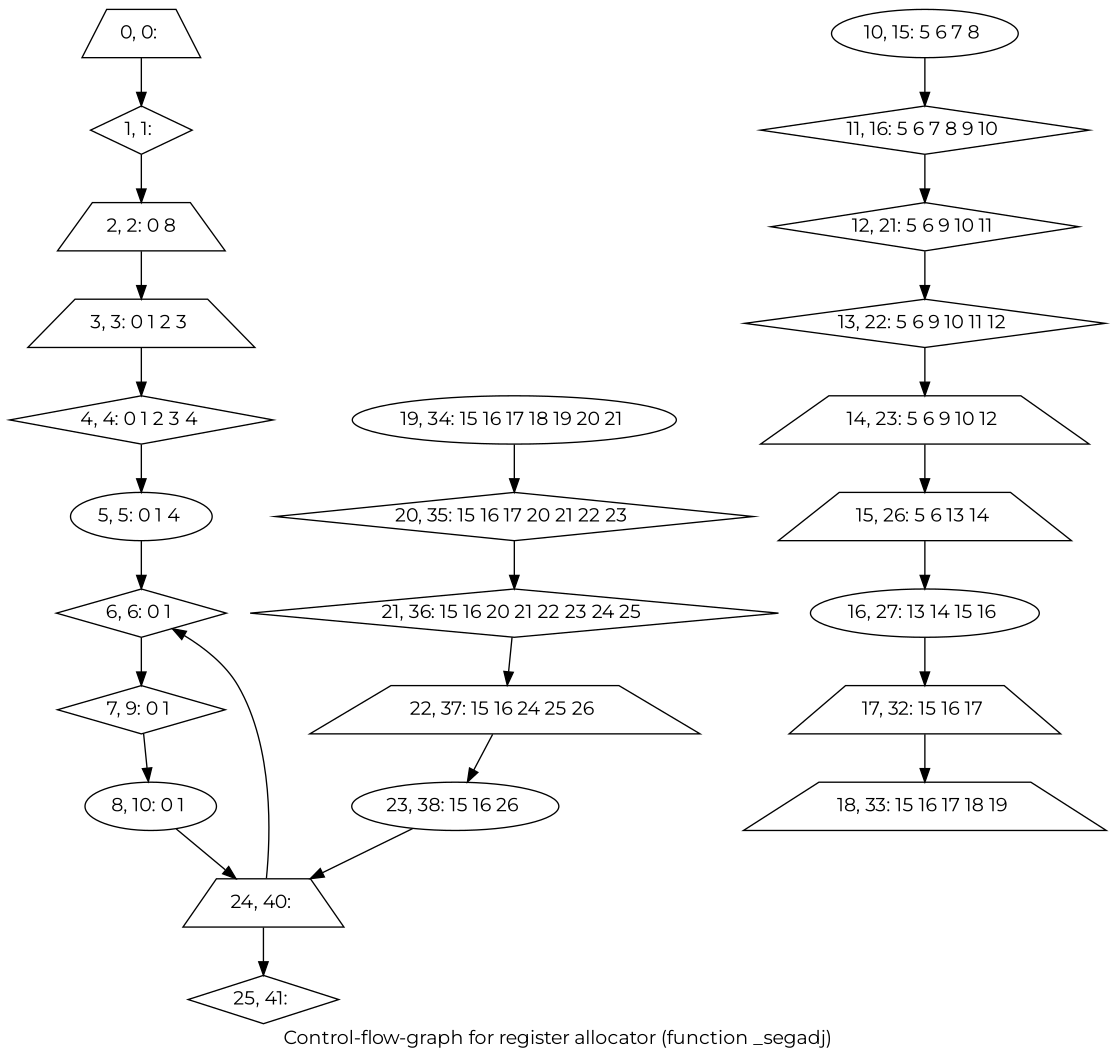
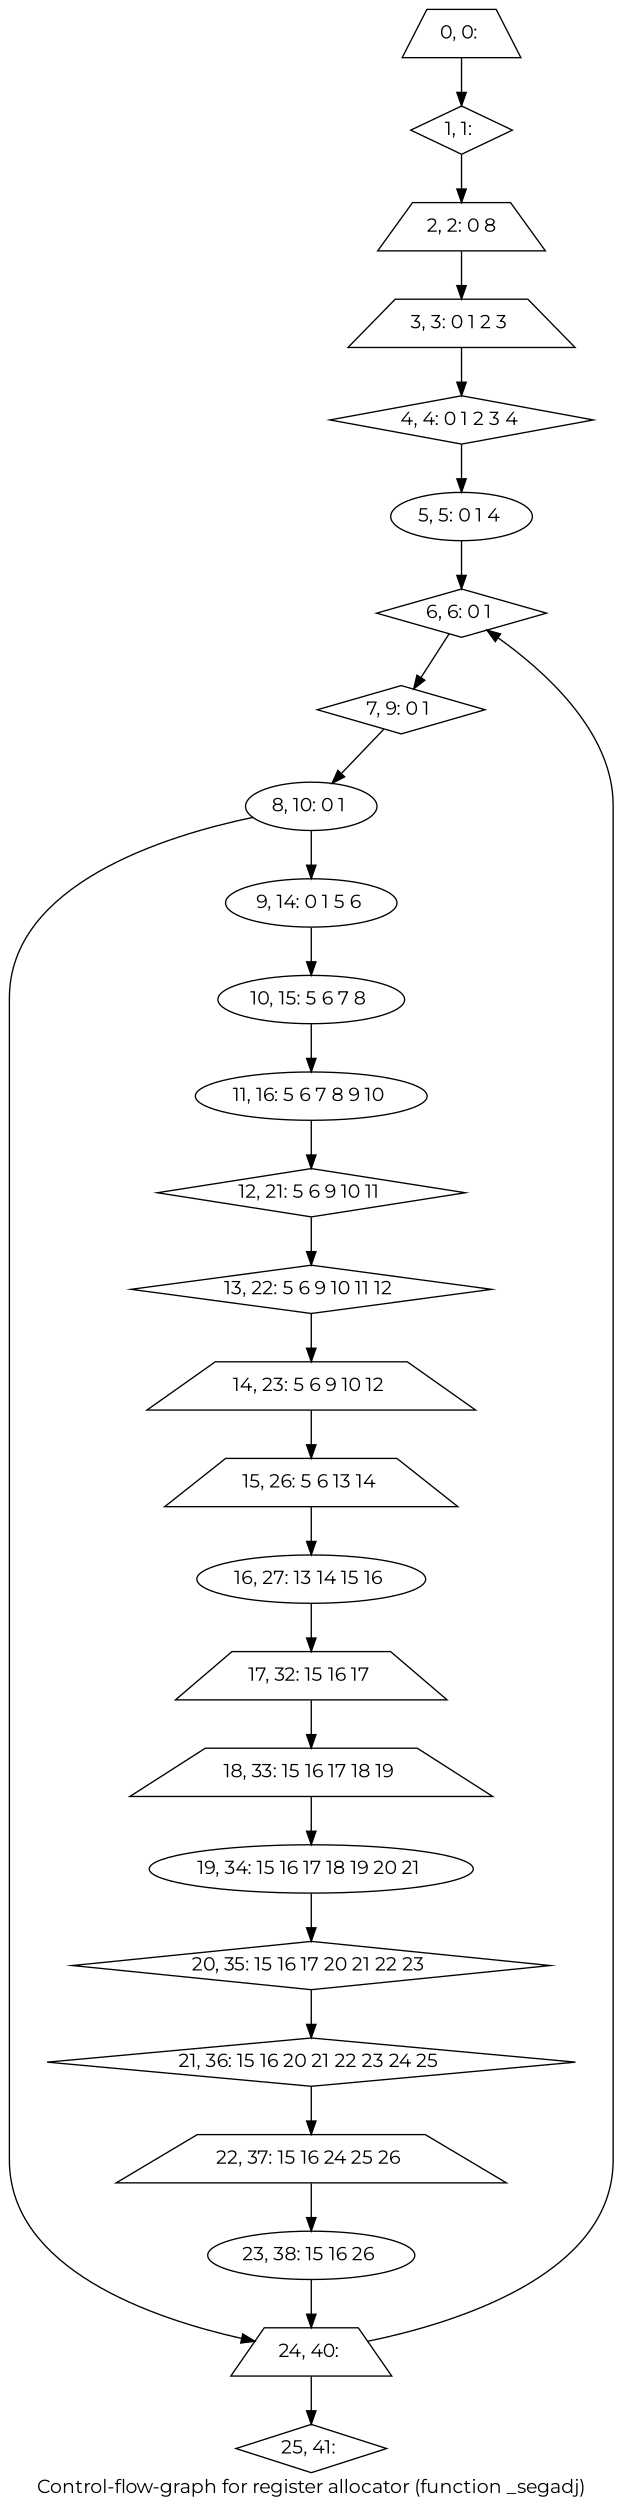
node "11, 16: 5 6 7 8 9 10": shape diamond -> ellipse
node "9, 14: 0 1 5 6": added
edge "18, 33: 15 16 17 18 19" -> "19, 34: 15 16 17 18 19 20 21": added
